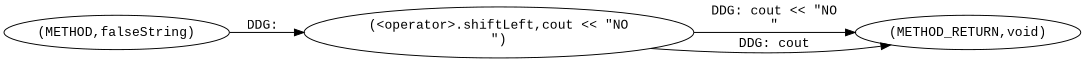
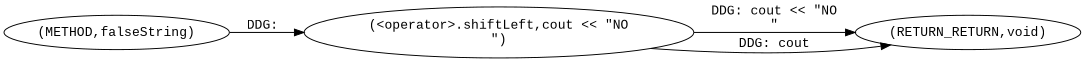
node "(METHOD_RETURN,void)": label "(METHOD_RETURN,void)" -> "(RETURN_RETURN,void)"
